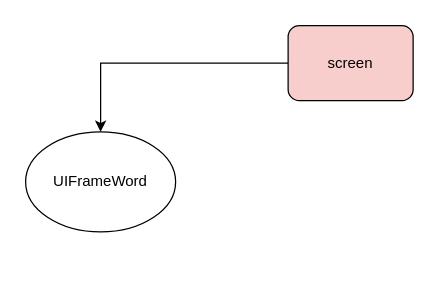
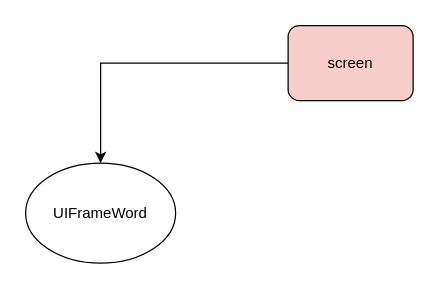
node "UIFrameWord": moved (101, 182) -> (101, 213)
